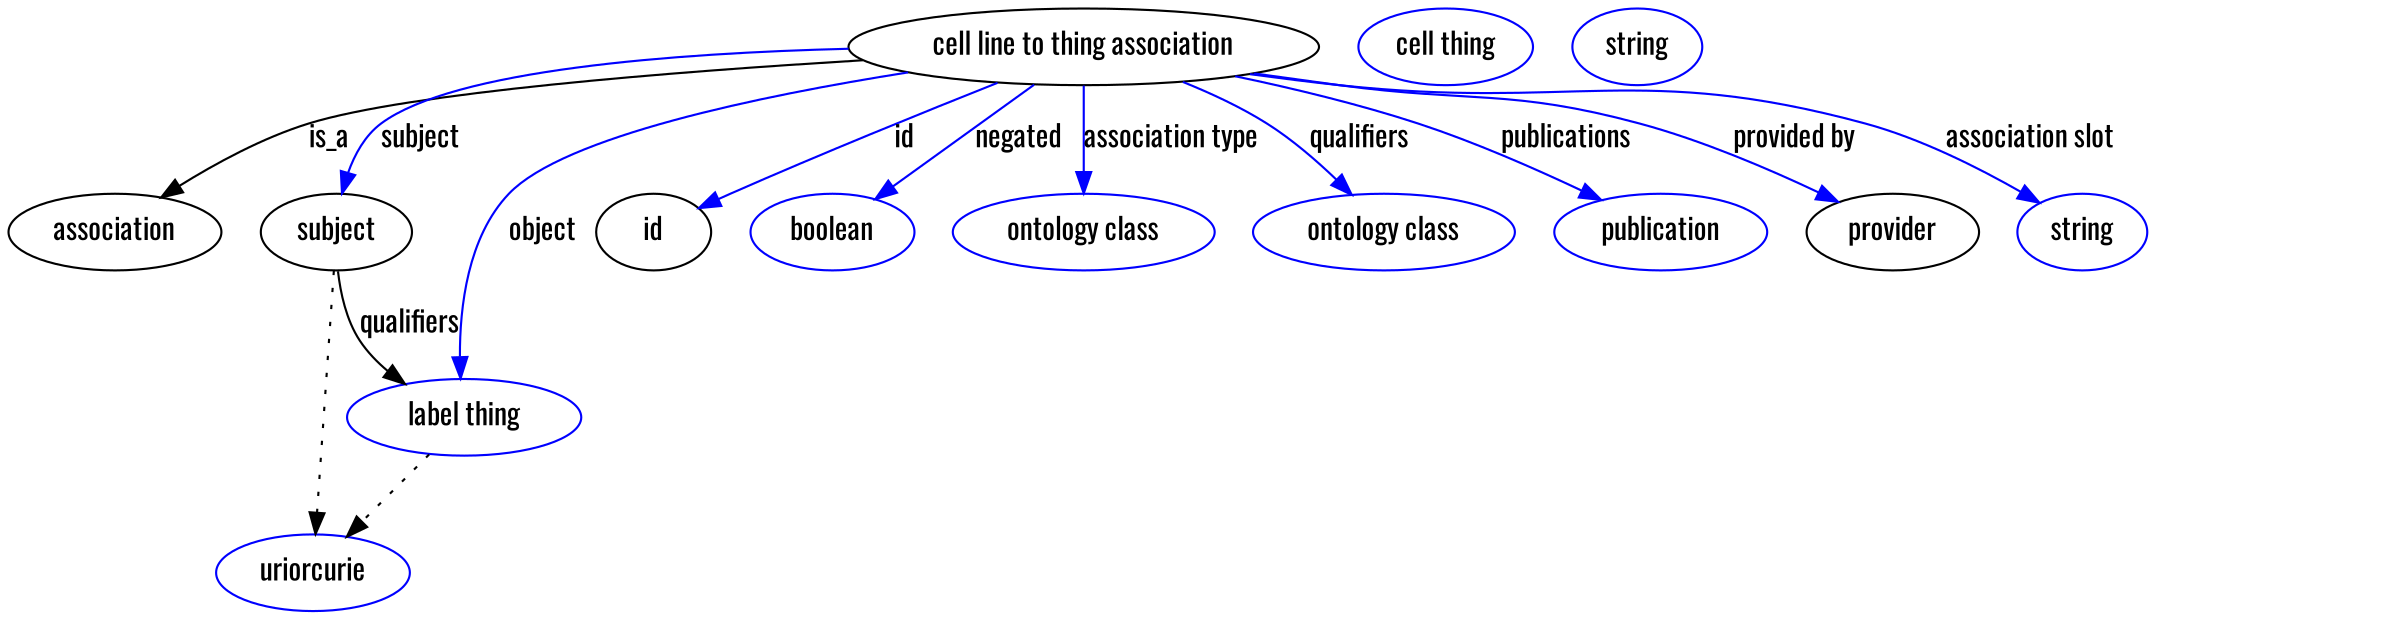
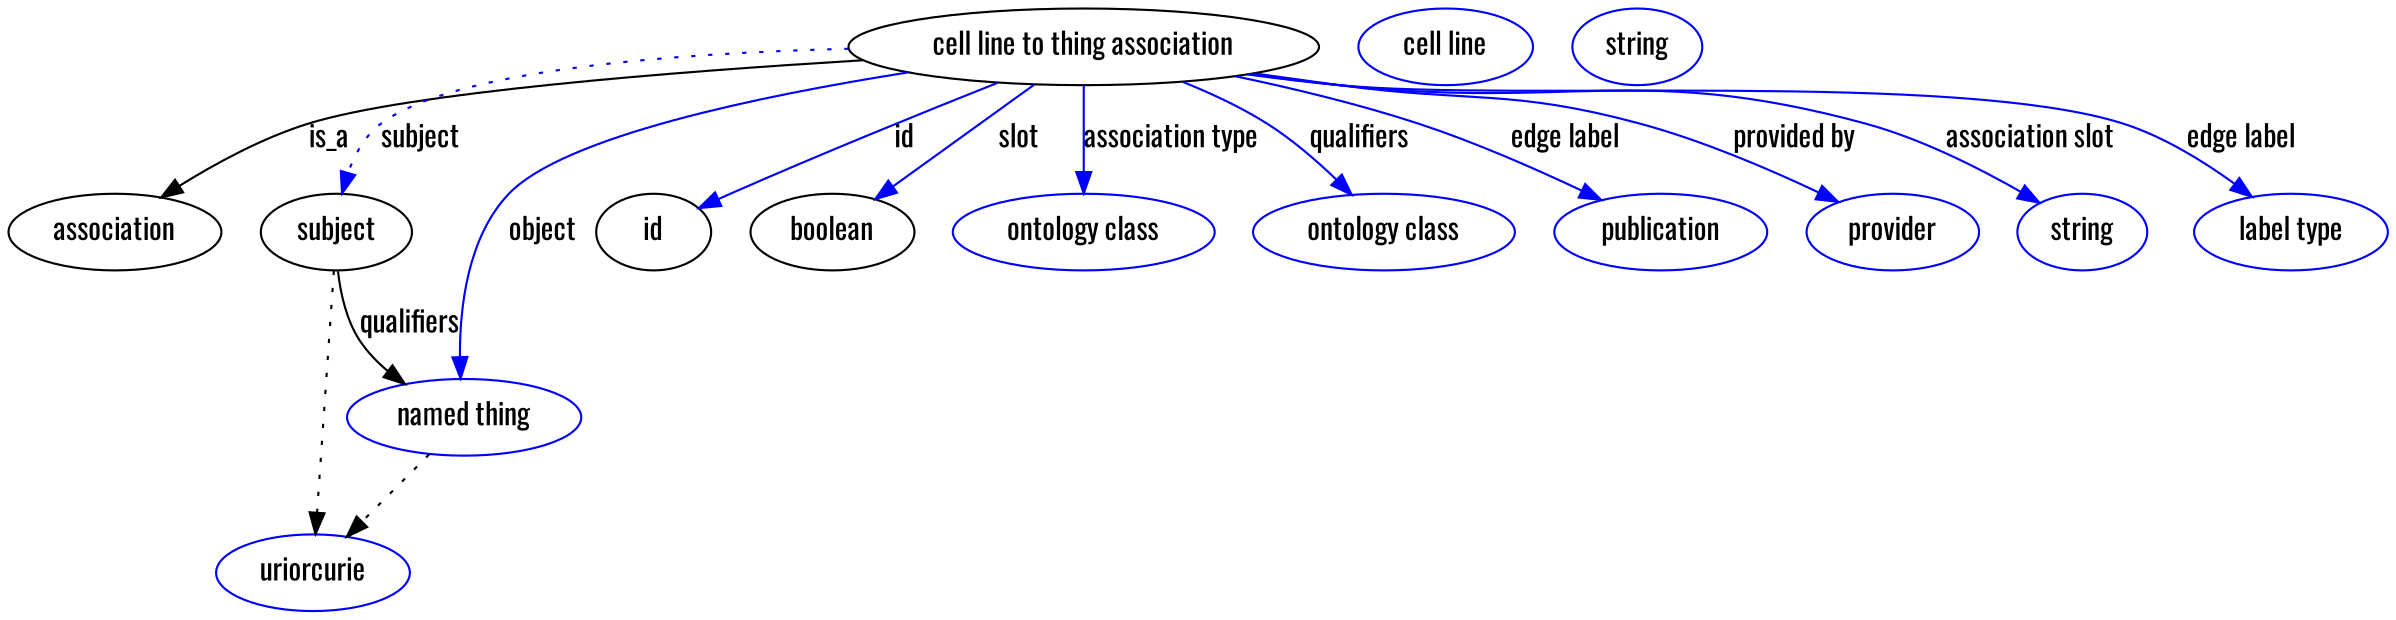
node "cell thing": label "cell thing" -> "cell line"
edge "cell line to thing association" -> "subject": style solid -> dotted
edge "cell line to thing association" -> "boolean": label "negated" -> "slot"
edge "cell line to thing association" -> "publication": label "publications" -> "edge label"
node "boolean": color blue -> black
node "provider": color black -> blue
node "label type": added
node "label thing": label "label thing" -> "named thing"
